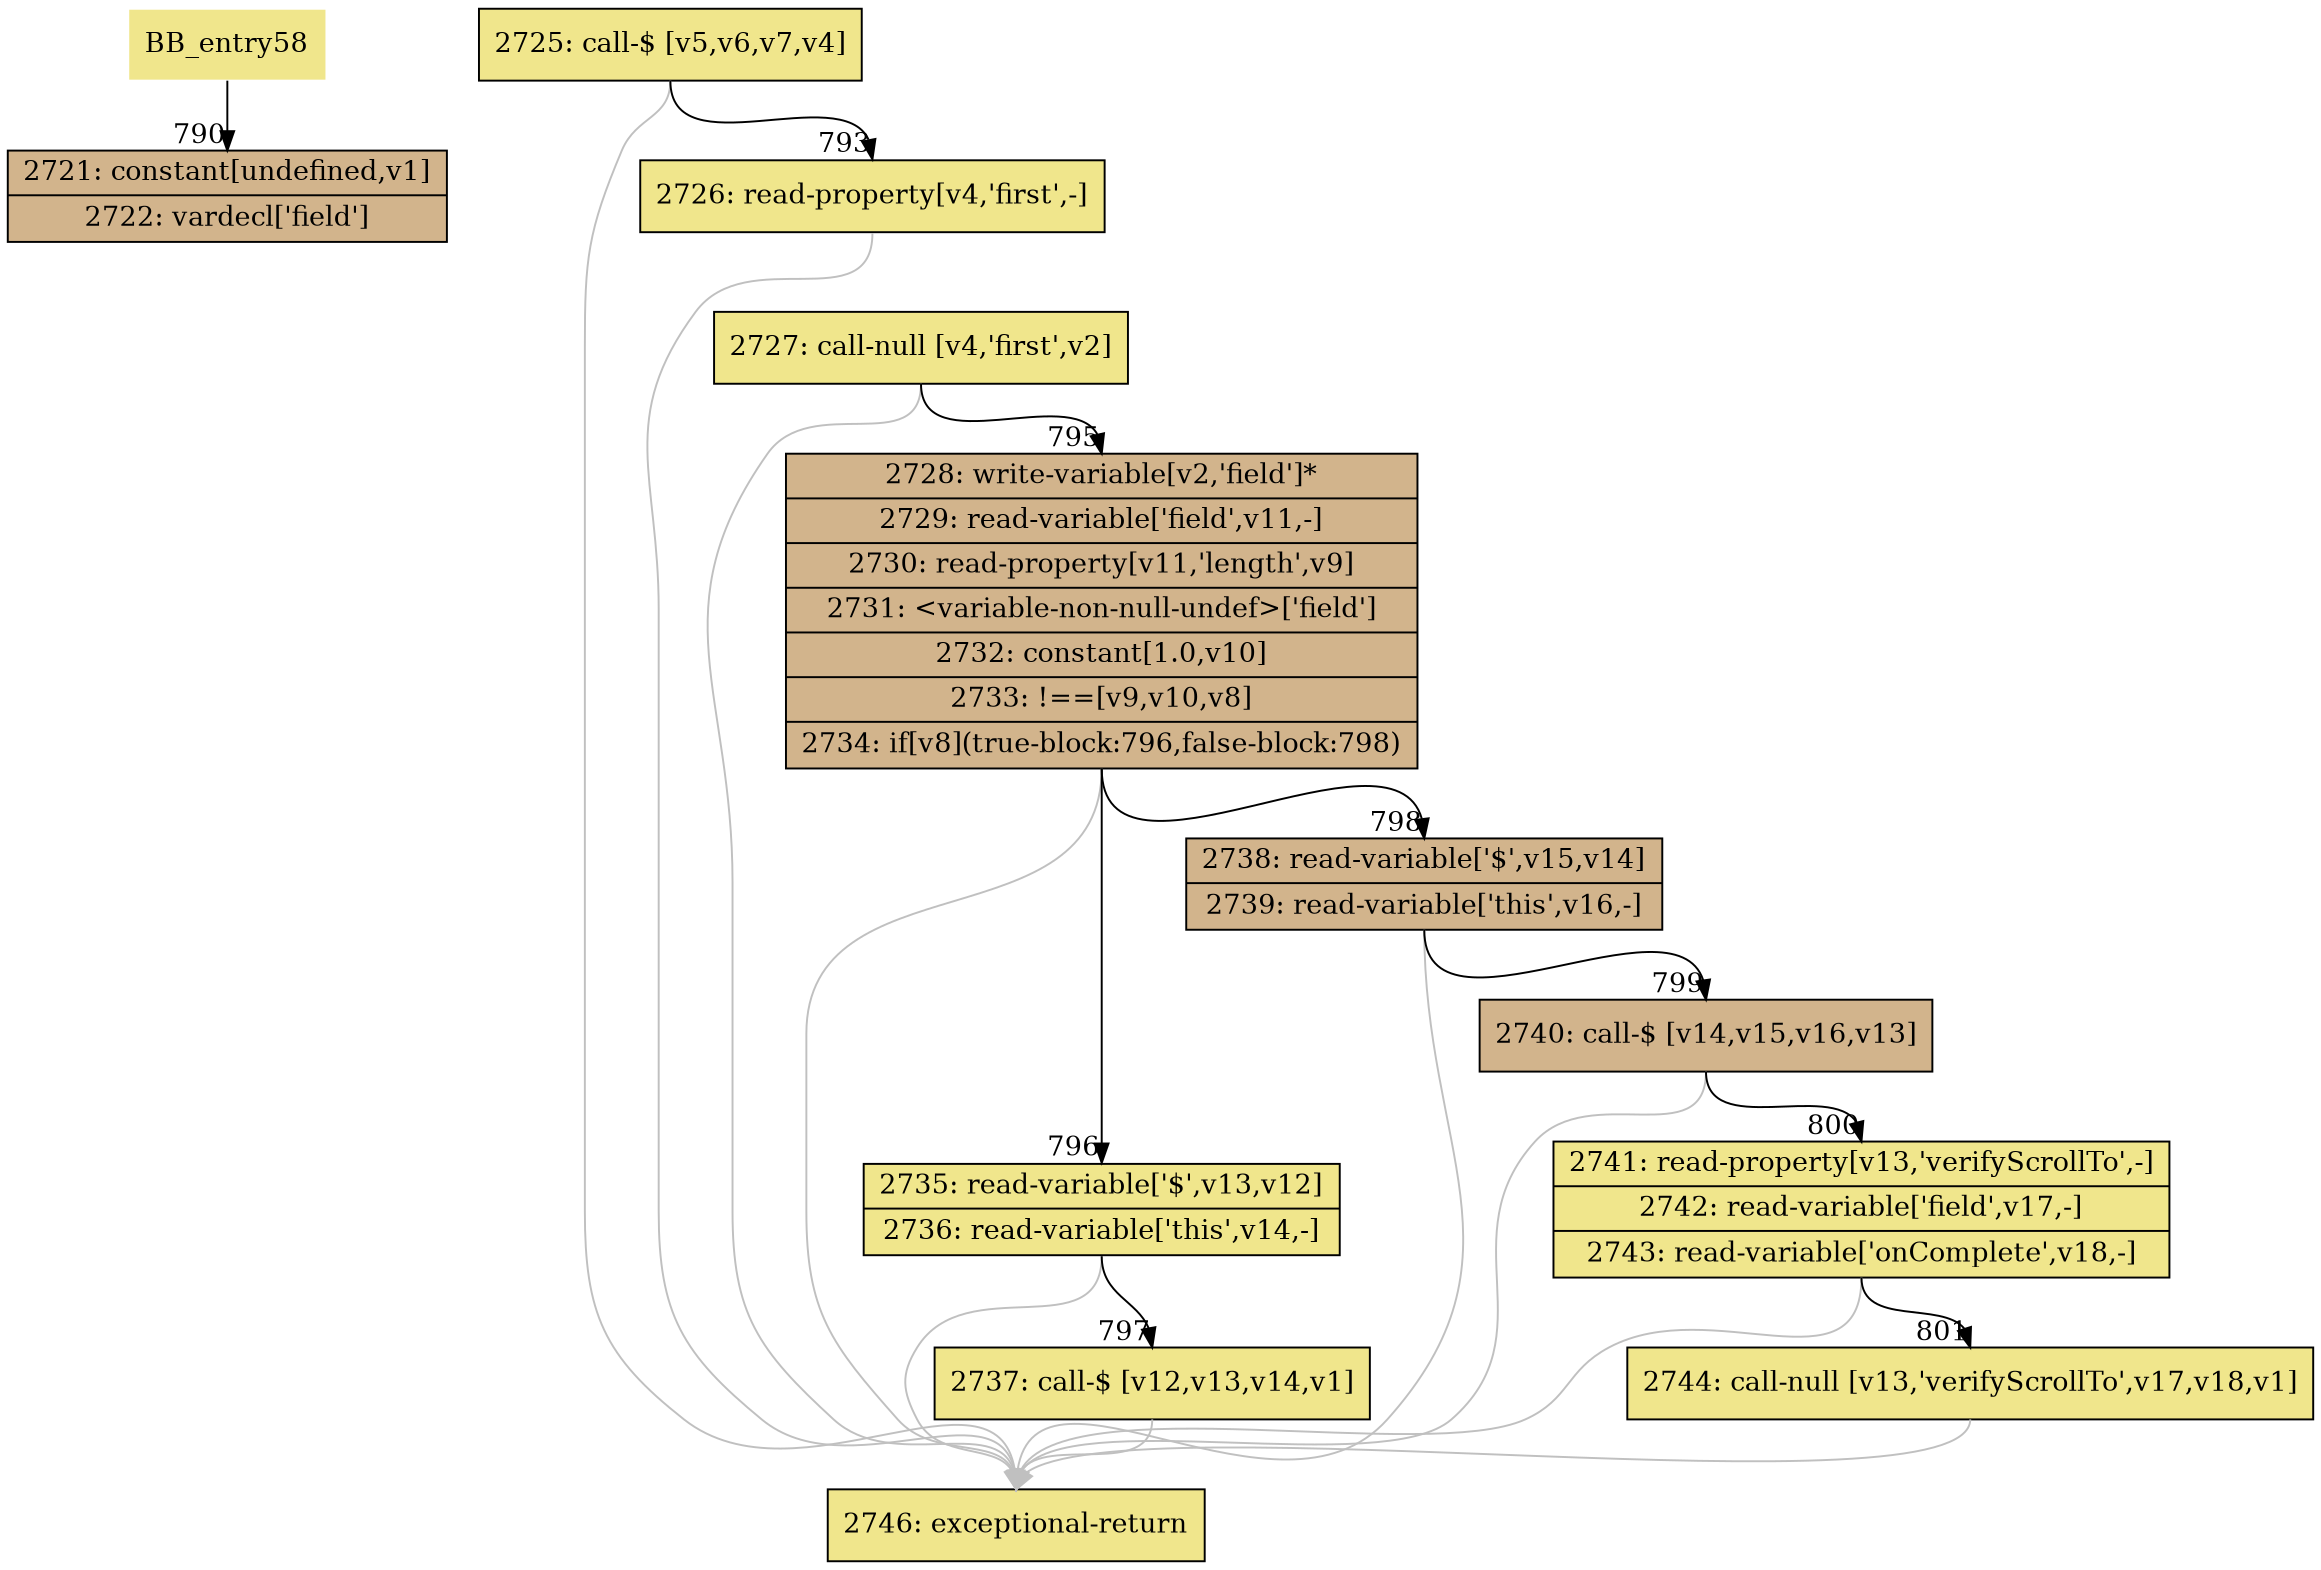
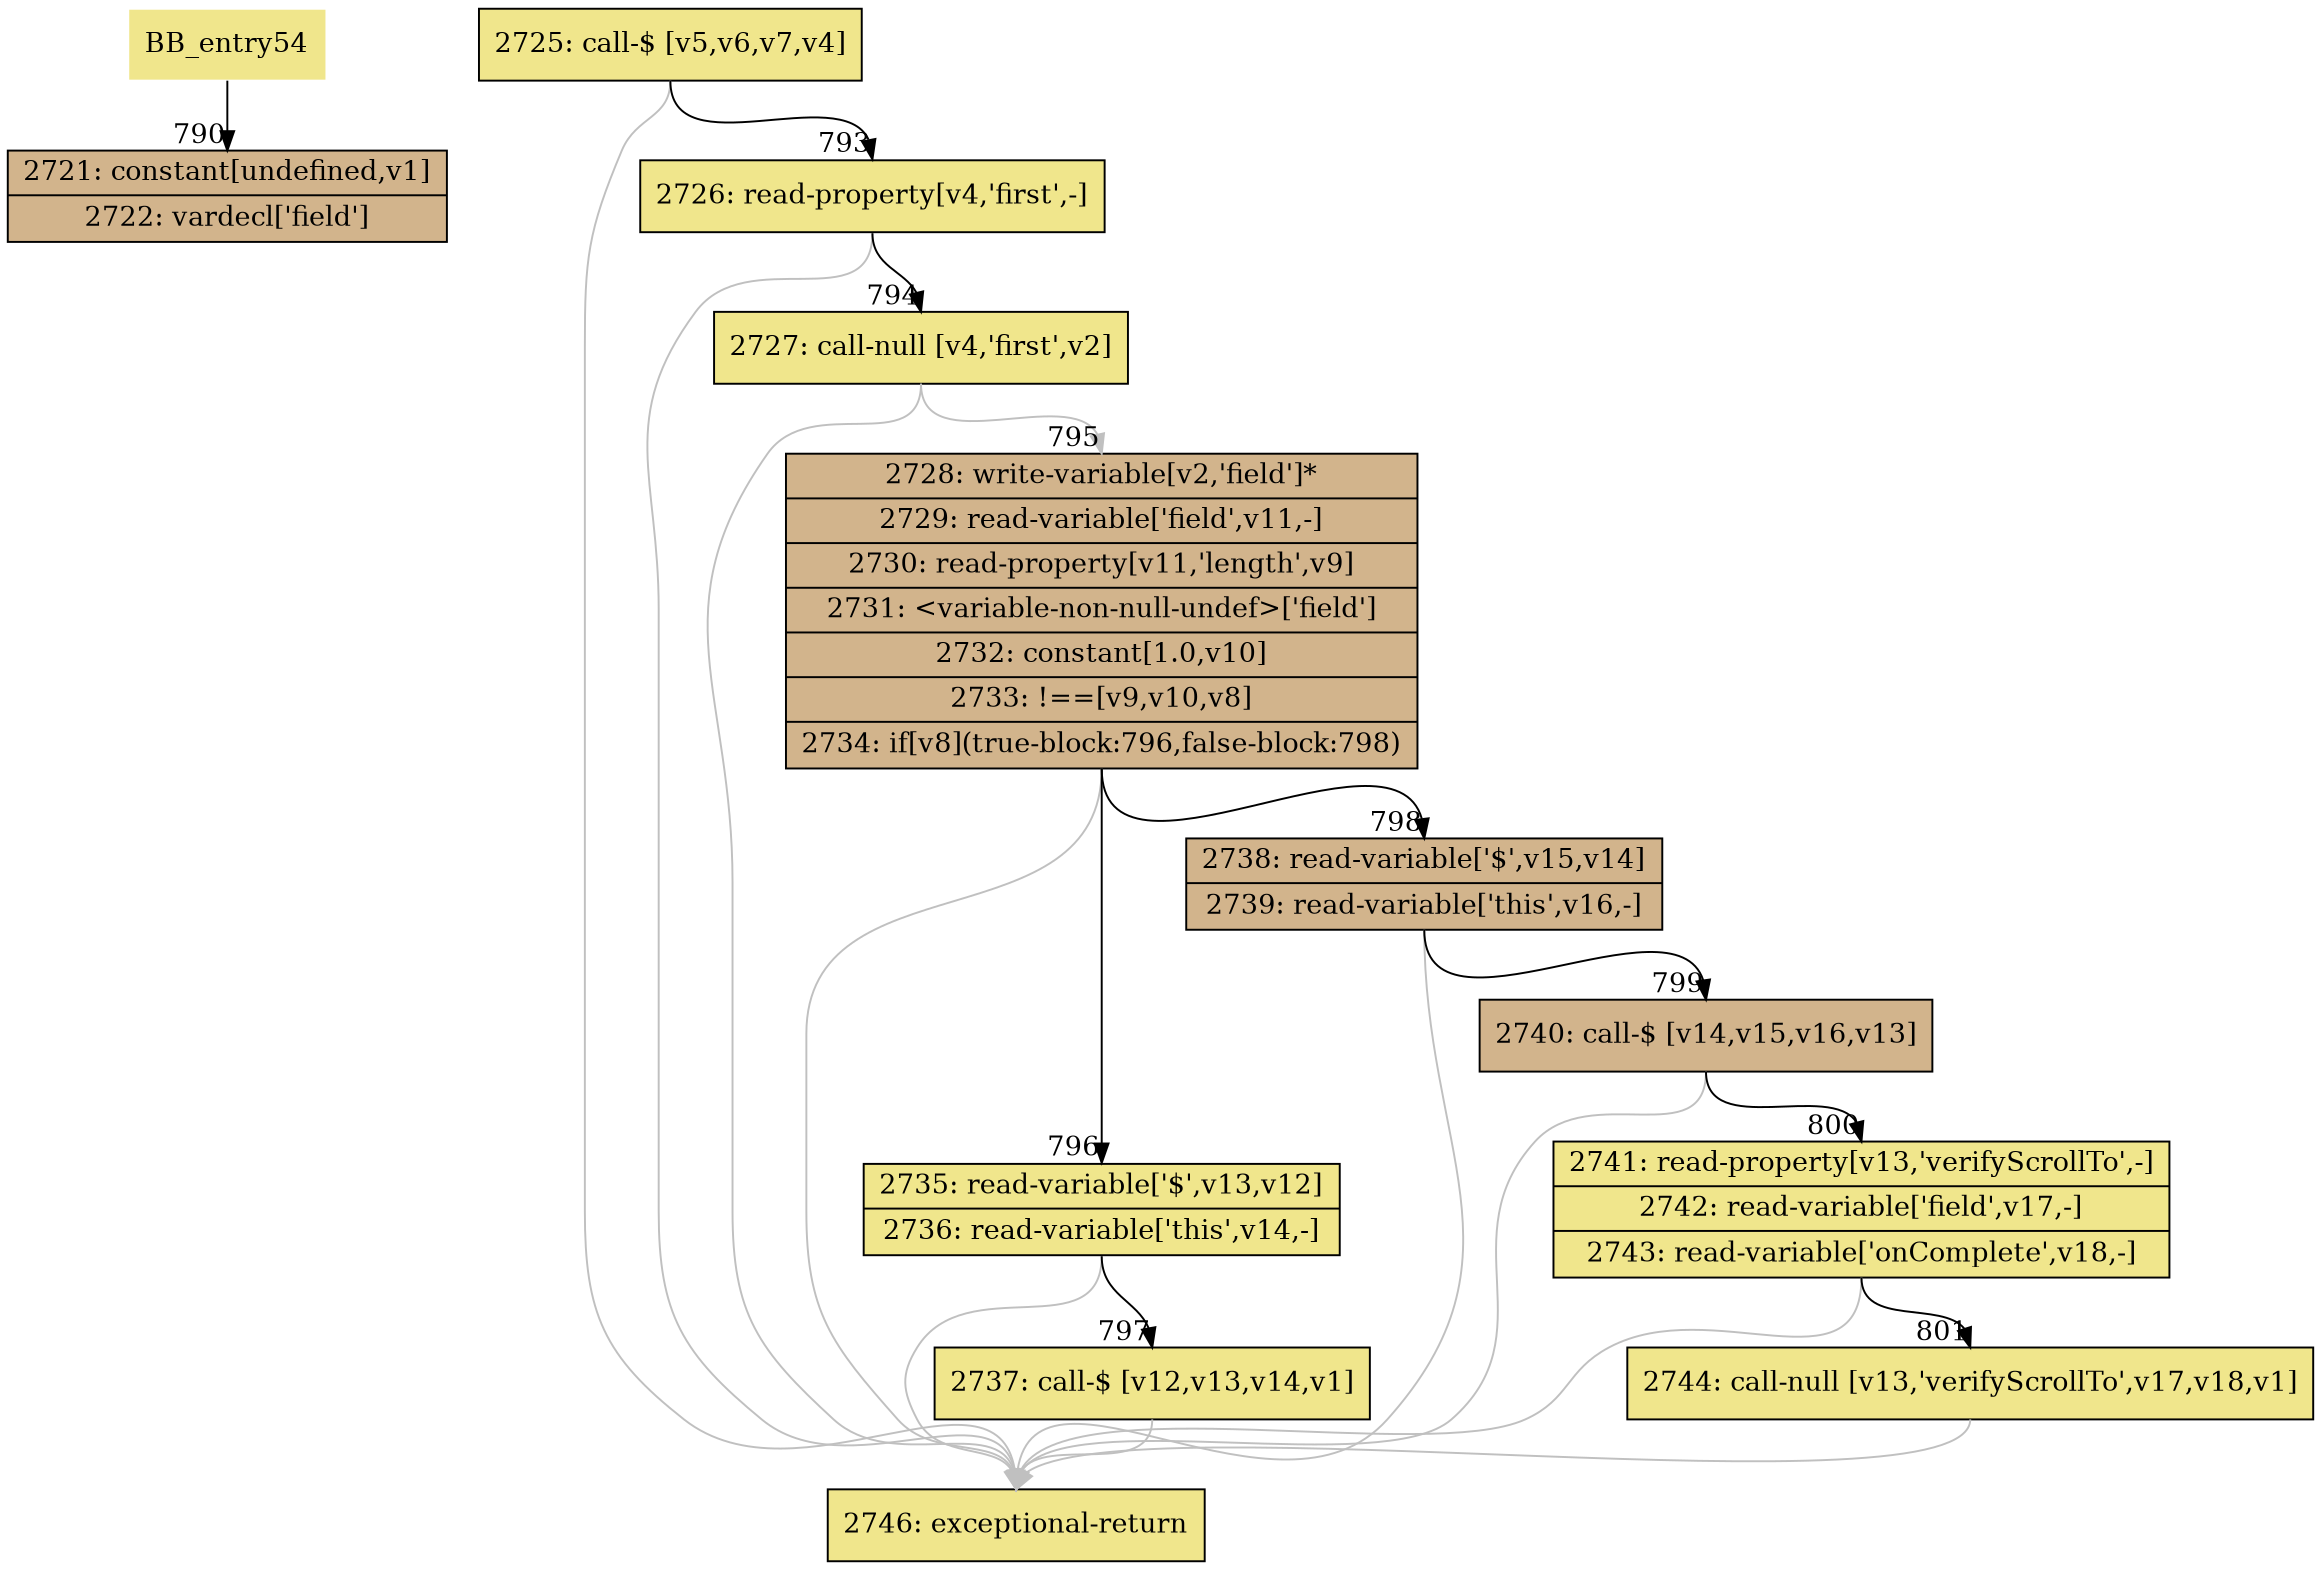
node "BB_entry58": label "BB_entry58" -> "BB_entry54"
edge "2726: read-property[v4,'first',-]" -> "2727: call-null [v4,'first',v2]": added
edge "2727: call-null [v4,'first',v2]" -> "2728: write-variable[v2,'field']*": color black -> gray
